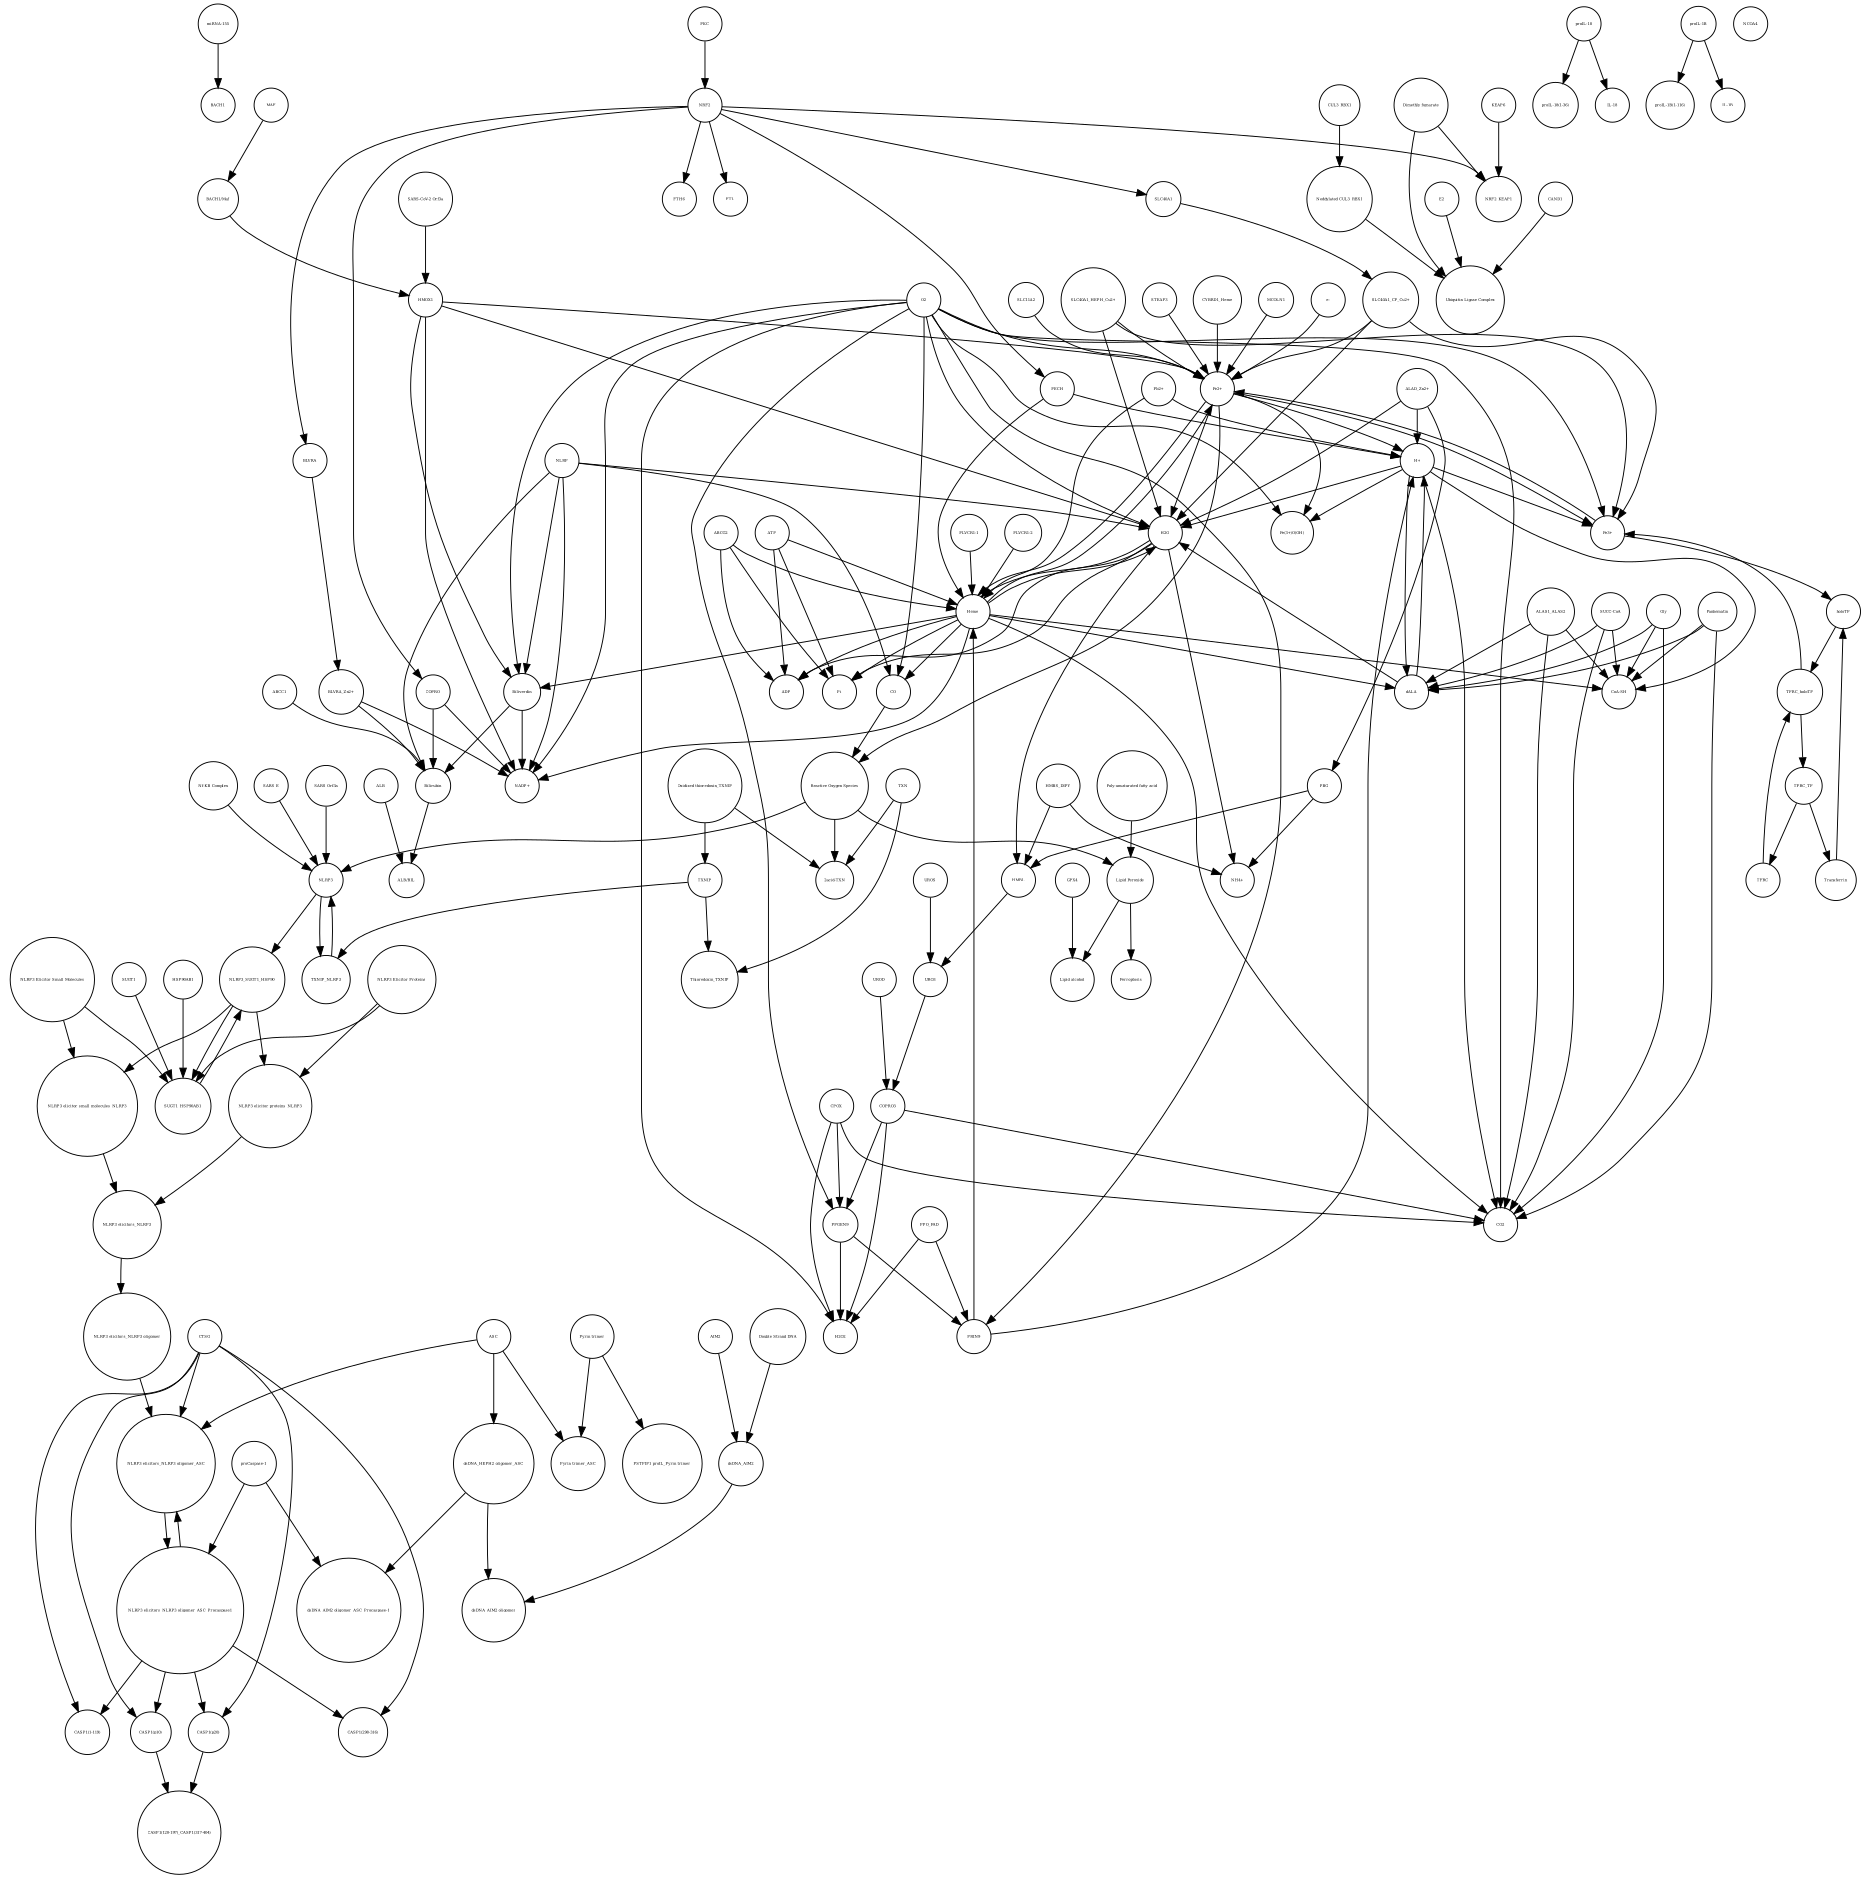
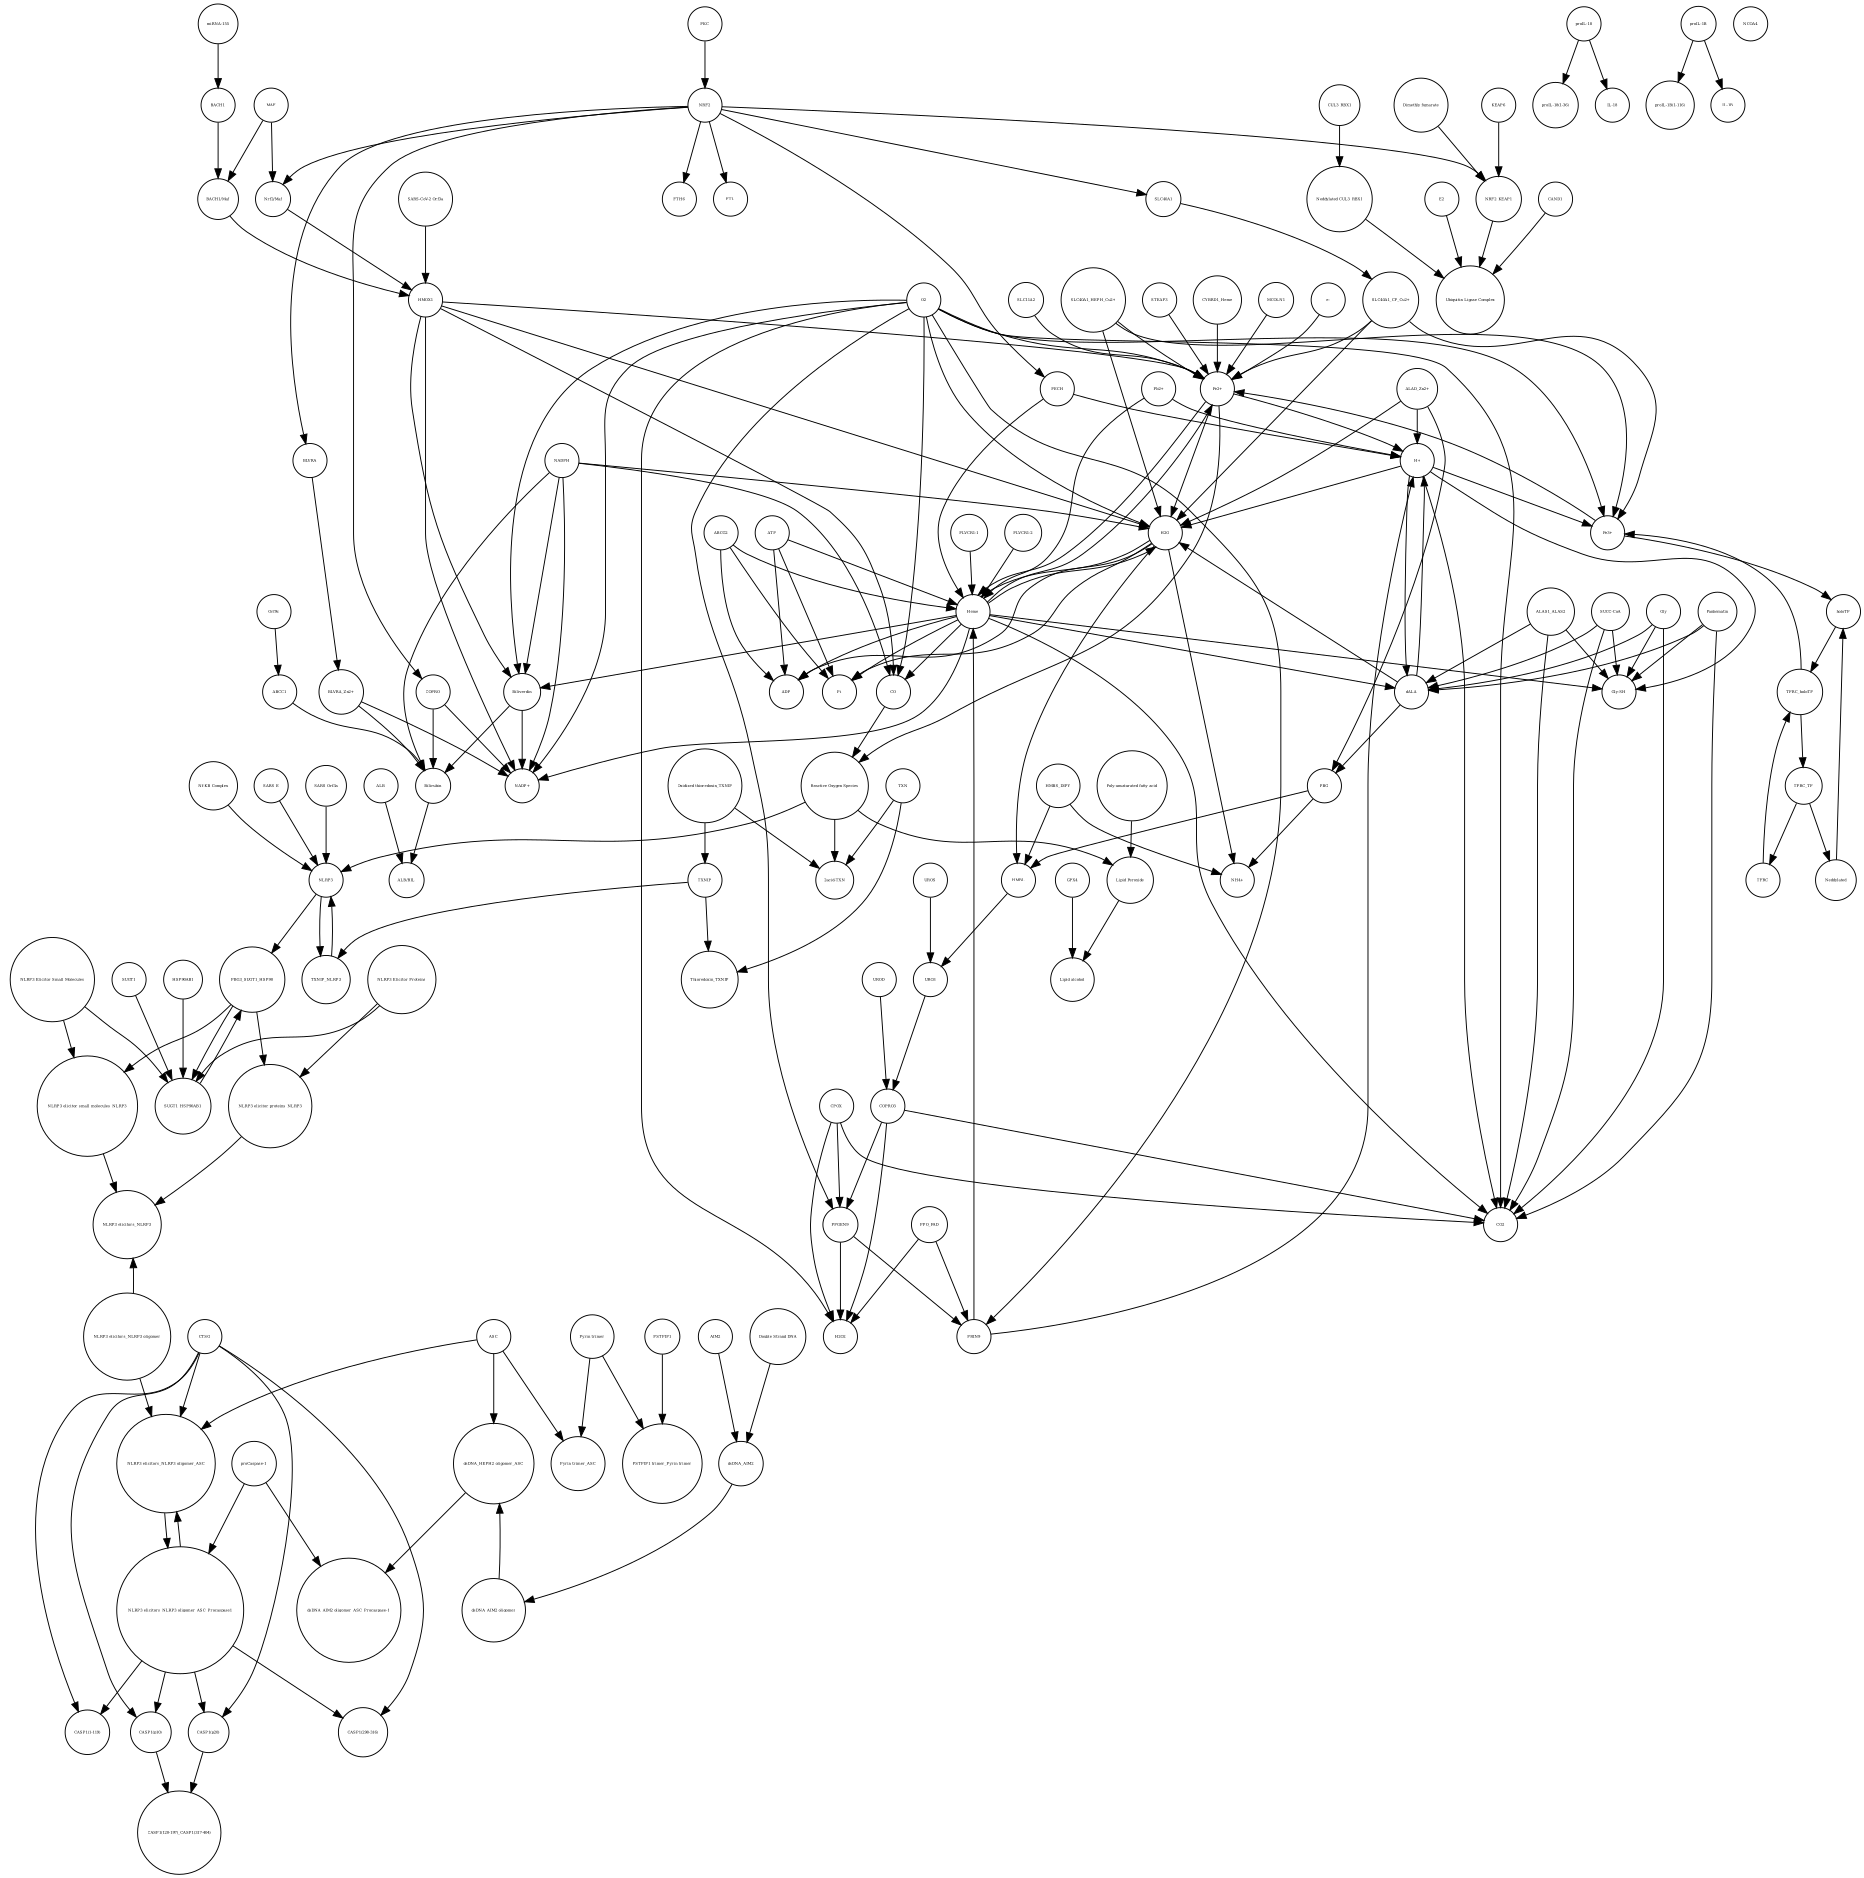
edge "BACH1" -> "BACH1/Maf": added
node "Nrf2/Maf": added
edge "Dimethly fumarate" -> "Ubiquitin Ligase Complex": now "NRF2_KEAP1" -> "Ubiquitin Ligase Complex"
edge "HMOX1" -> "CO": added
edge "Fe2+" -> "Fe3+": removed
node "NLRP": label "NLRP" -> "NADPH"
node "Fe(3+)O(OH)": removed
node "Orf9c": added
node "CoA-SH": label "CoA-SH" -> "Gly-SH"
edge "dALA" -> "PBG": added
node "Transferrin": label "Transferrin" -> "Neddylated"
node "NLRP3_SUGT1_HSP90": label "NLRP3_SUGT1_HSP90" -> "PBG3_SUGT1_HSP90"
node "Ferroptosis": removed
edge "NLRP3 elicitors_NLRP3" -> "NLRP3 elicitors_NLRP3 oligomer": reversed
node "PSTPIP1": added
node "PSTPIP1 proIL_Pyrin trimer": label "PSTPIP1 proIL_Pyrin trimer" -> "PSTPIP1 trimer_Pyrin trimer"
edge "dsDNA_HEPH2 oligomer_ASC" -> "dsDNA_AIM2 oligomer": reversed
